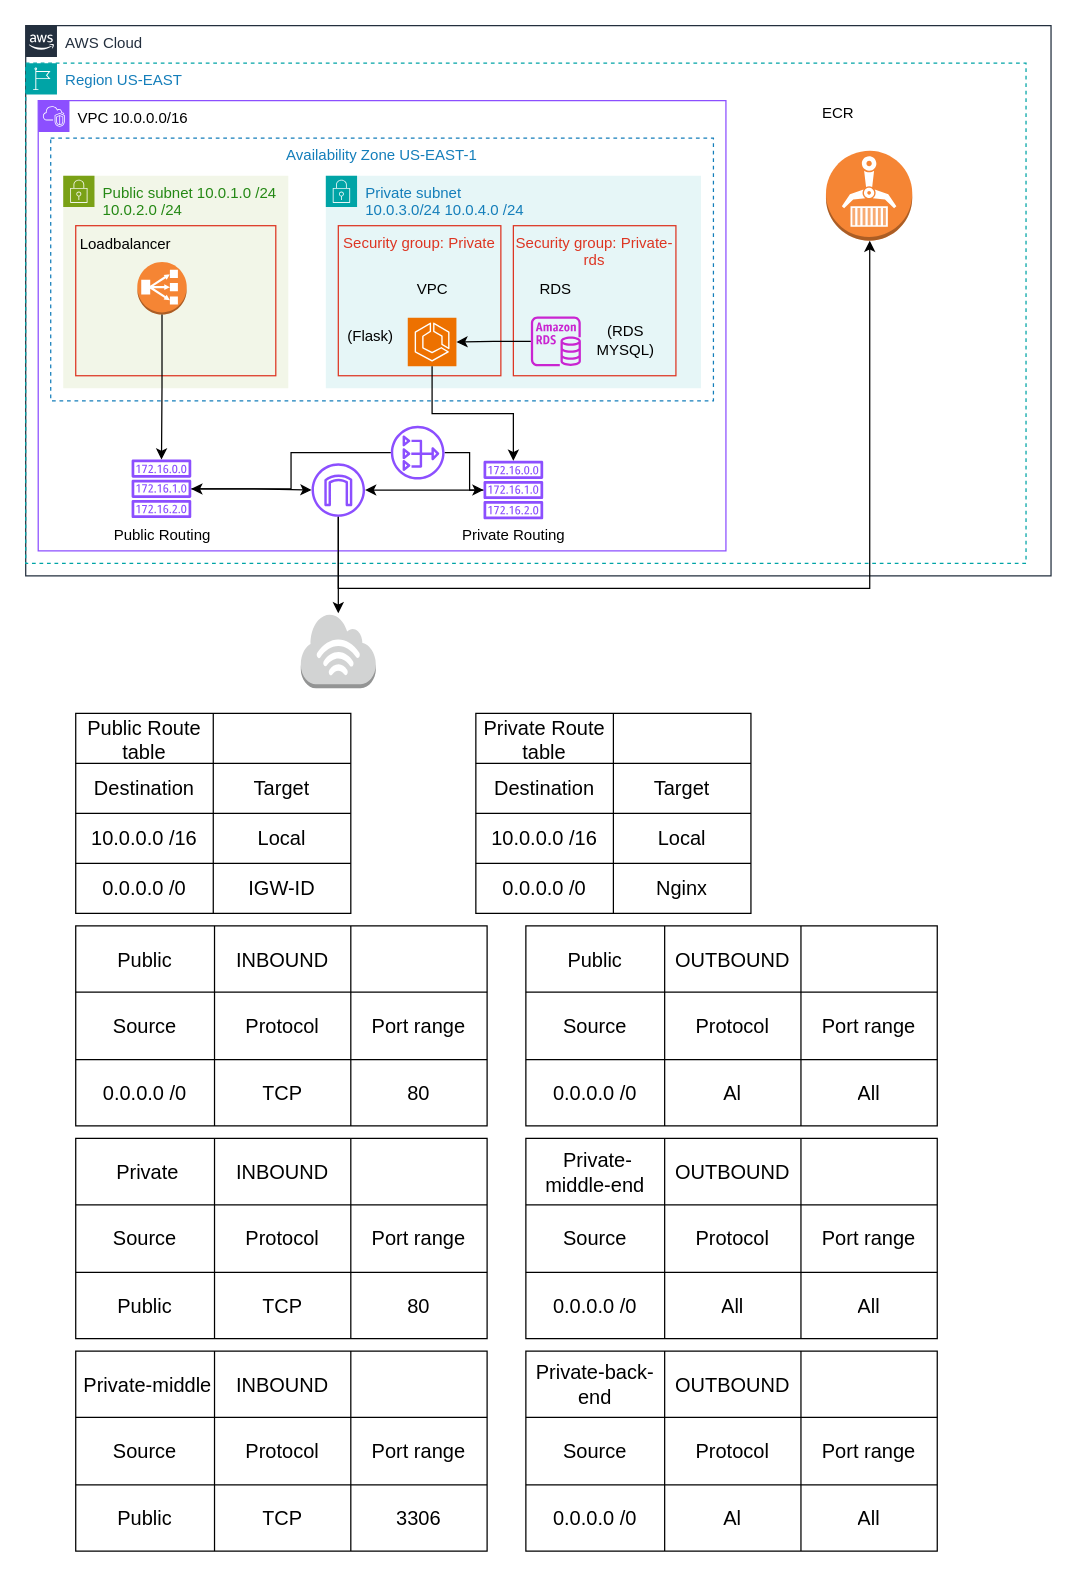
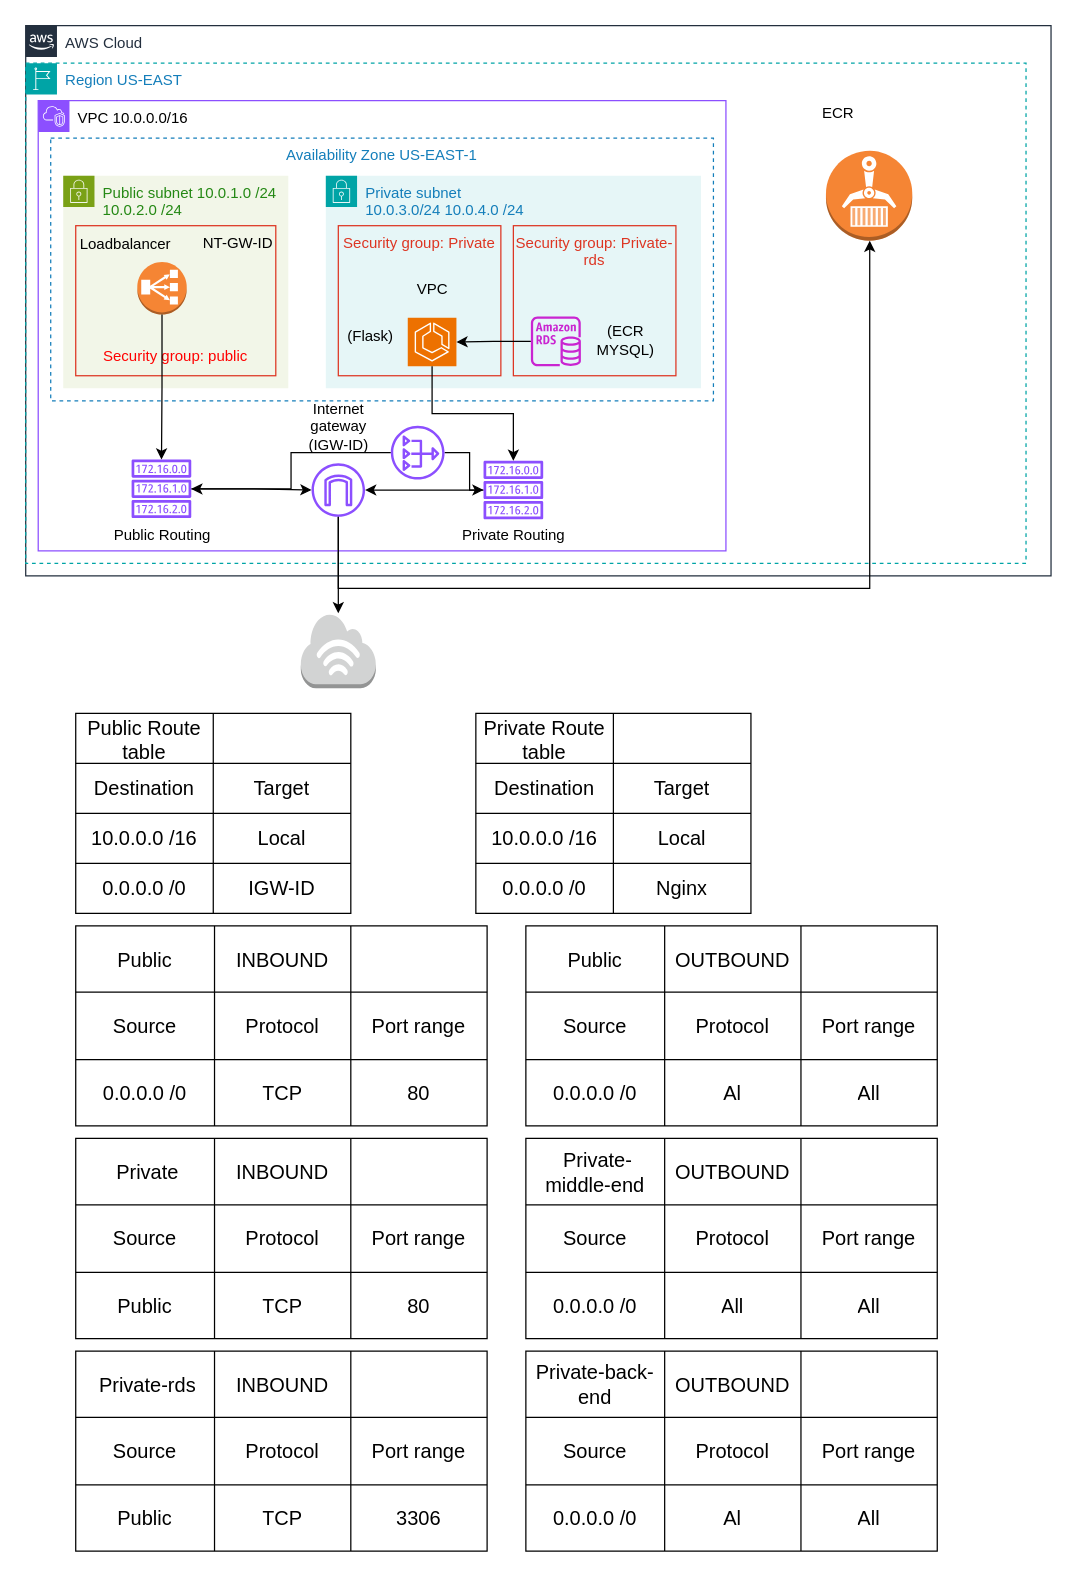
node "NT-GW-ID": added
node "RDS": removed
node "(RDS MYSQL)": label "(RDS MYSQL)" -> "(ECR MYSQL)"
node "Security group: public": added
node "Internet gateway (IGW-ID)": added
node "Private-middle": label "Private-middle" -> "Private-rds"
